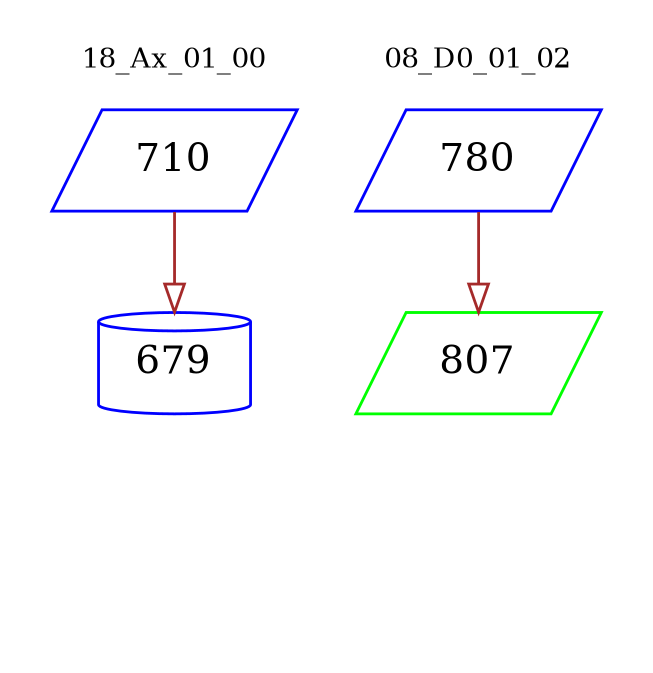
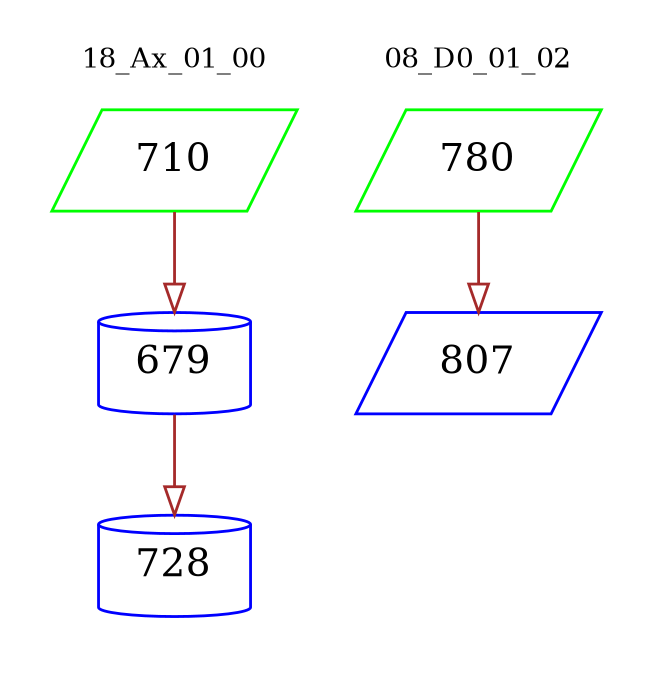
node "710": color blue -> green
node "780": color blue -> green
node "807": color green -> blue
node "728": added
